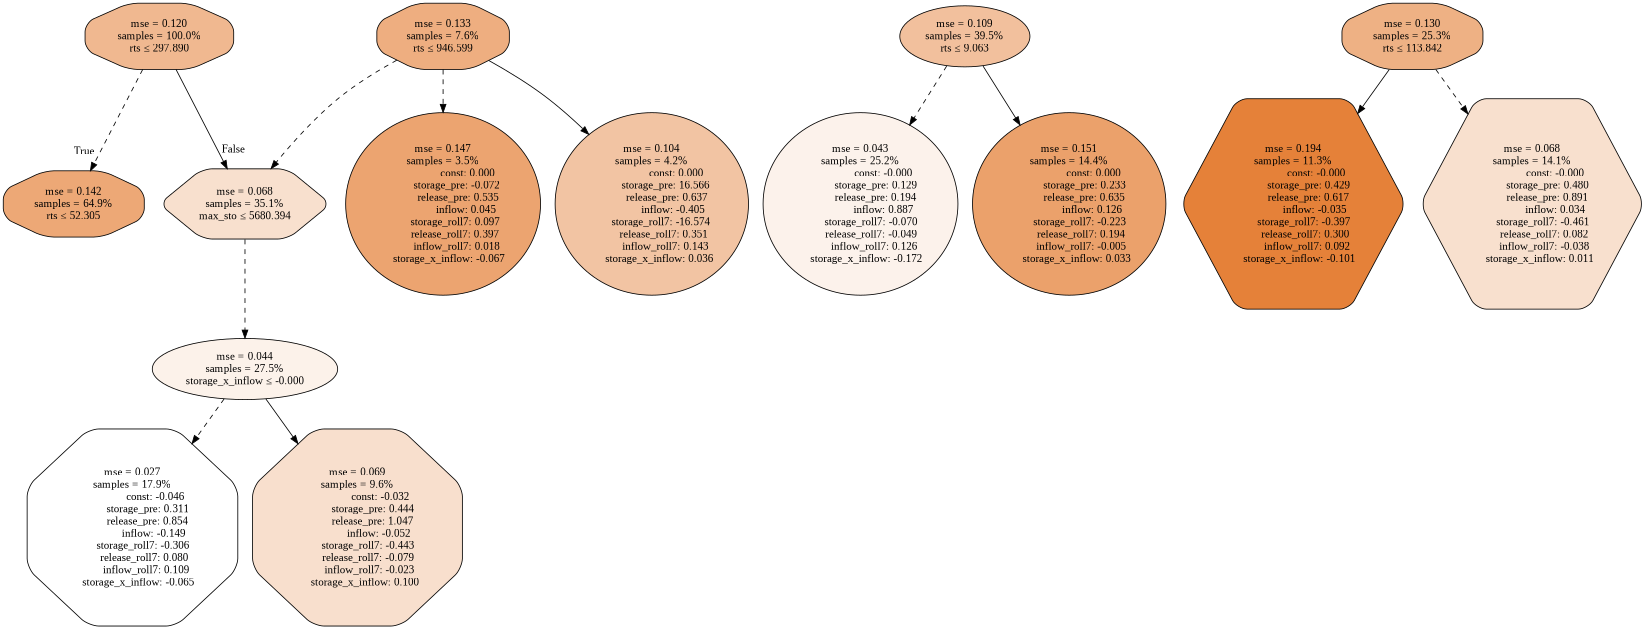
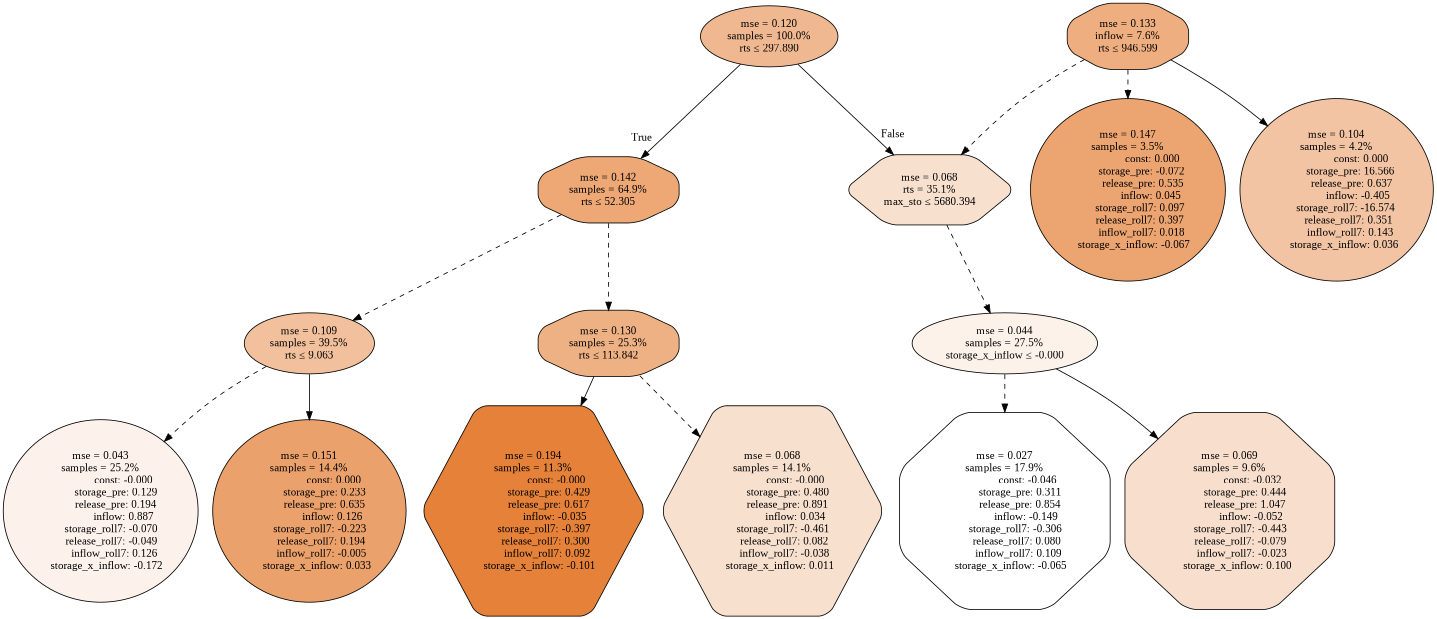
node "mse = 0.120 samples = 100.0% rts ≤ 297.890": shape octagon -> ellipse
node "mse = 0.133 samples = 7.6% rts ≤ 946.599": label "mse = 0.133 samples = 7.6% rts ≤ 946.599" -> "mse = 0.133 inflow = 7.6% rts ≤ 946.599"
edge "mse = 0.120 samples = 100.0% rts ≤ 297.890" -> "mse = 0.142 samples = 64.9% rts ≤ 52.305": style dashed -> solid
node "mse = 0.068 samples = 35.1% max_sto ≤ 5680.394": label "mse = 0.068 samples = 35.1% max_sto ≤ 5680.394" -> "mse = 0.068 rts = 35.1% max_sto ≤ 5680.394"
edge "mse = 0.142 samples = 64.9% rts ≤ 52.305" -> "mse = 0.130 samples = 25.3% rts ≤ 113.842": added
edge "mse = 0.142 samples = 64.9% rts ≤ 52.305" -> "mse = 0.109 samples = 39.5% rts ≤ 9.063": added
